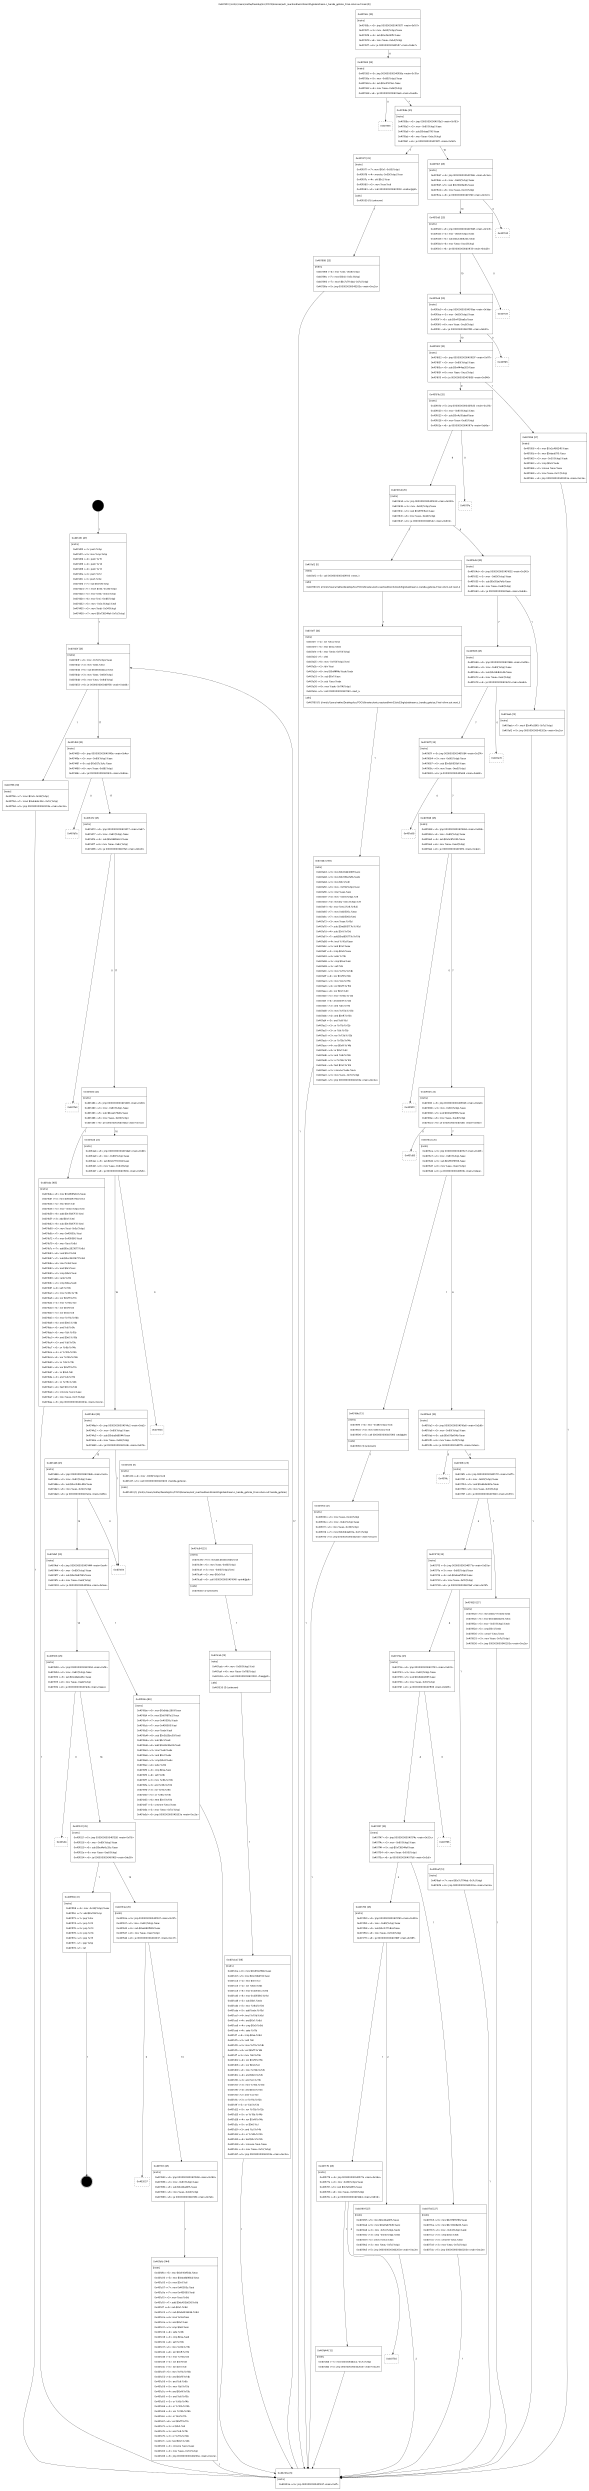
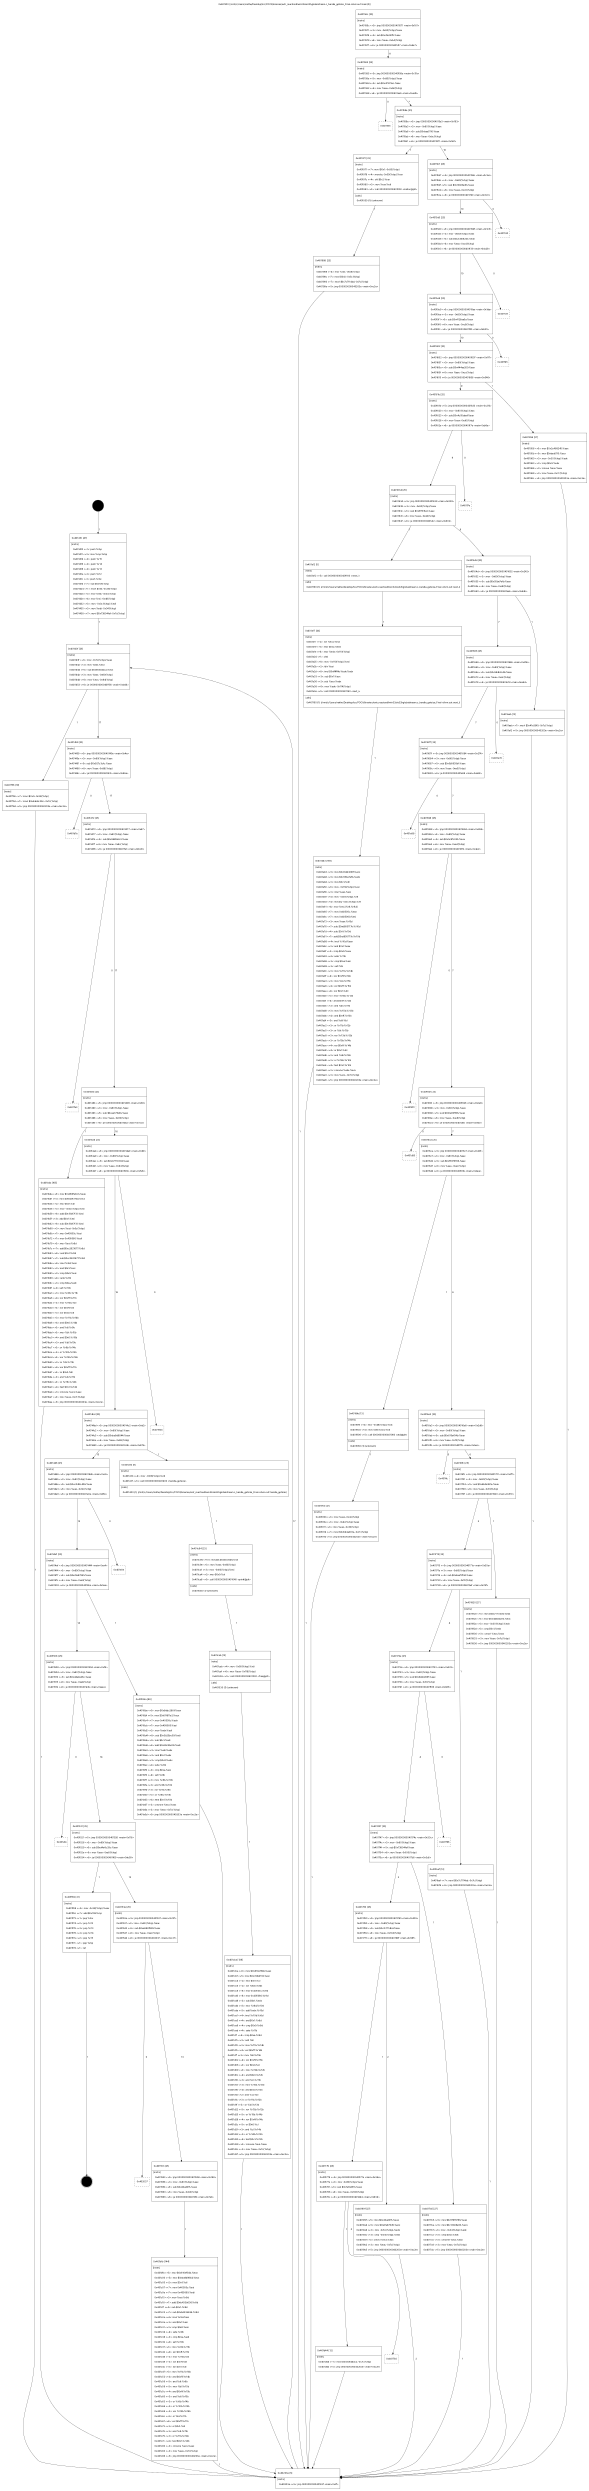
edge "0x4014bd [25]" -> "0x401e0e": now "0x4014bd [25]" -> "0x401c8b [9]"
